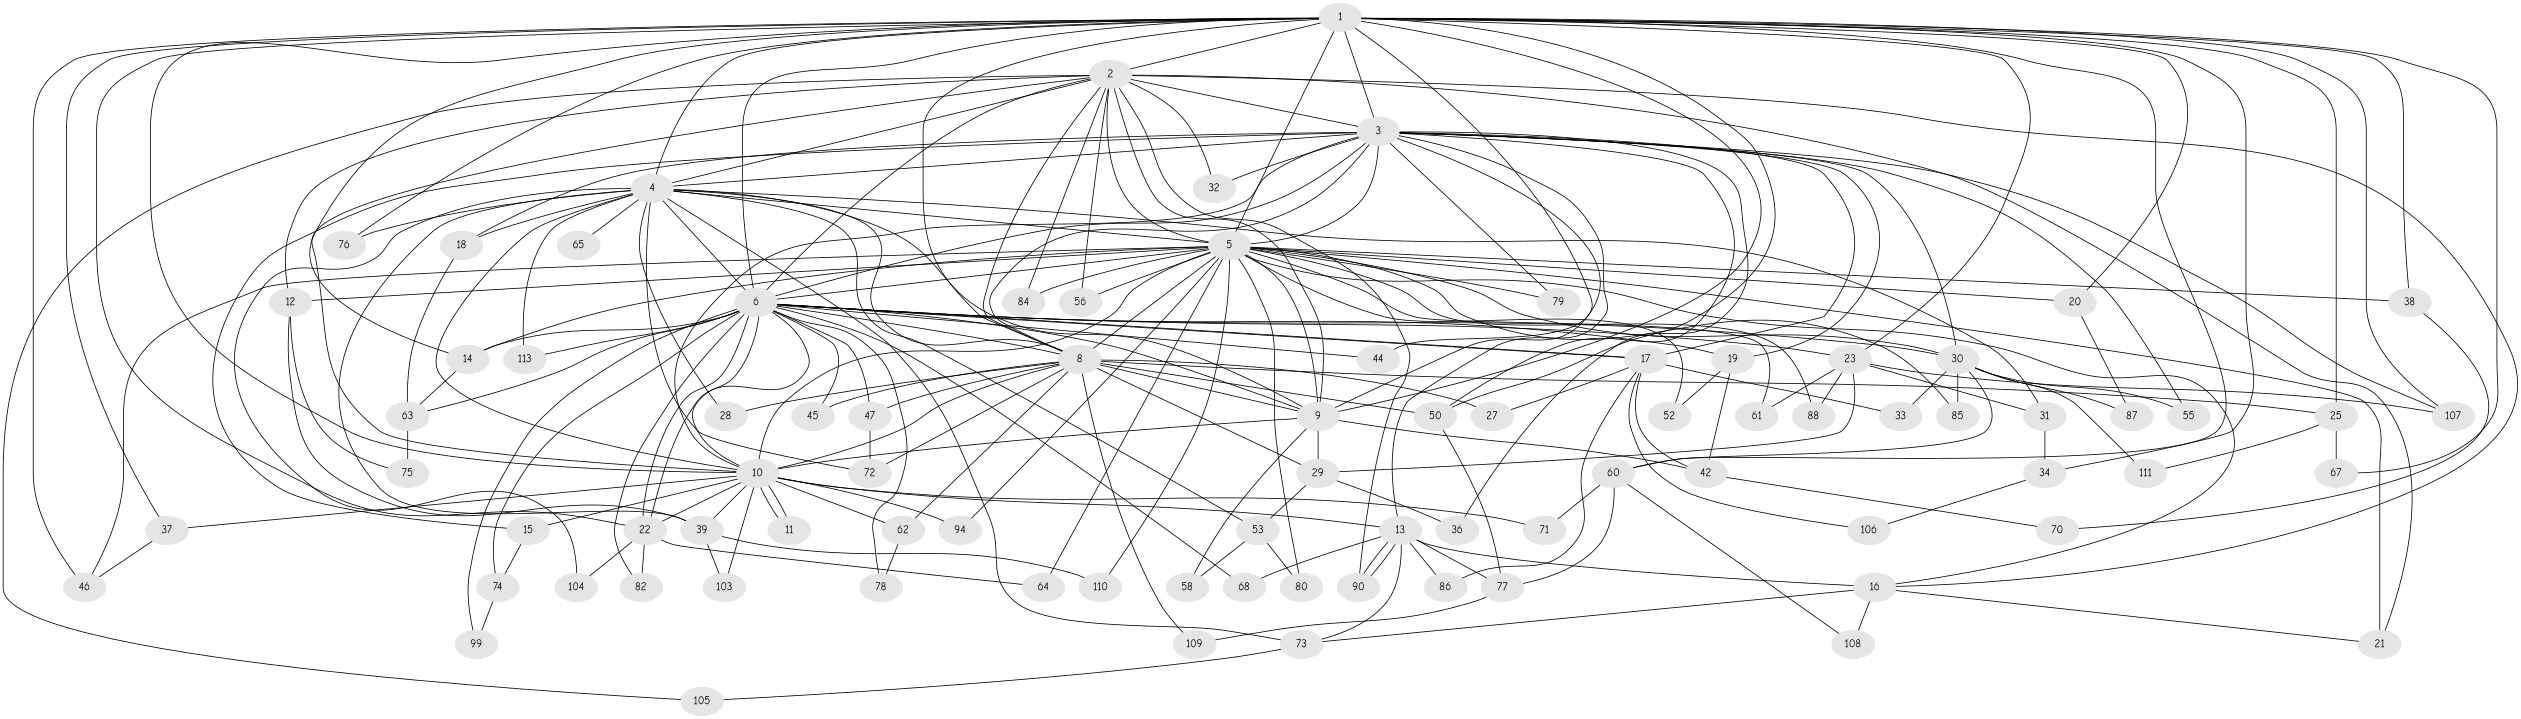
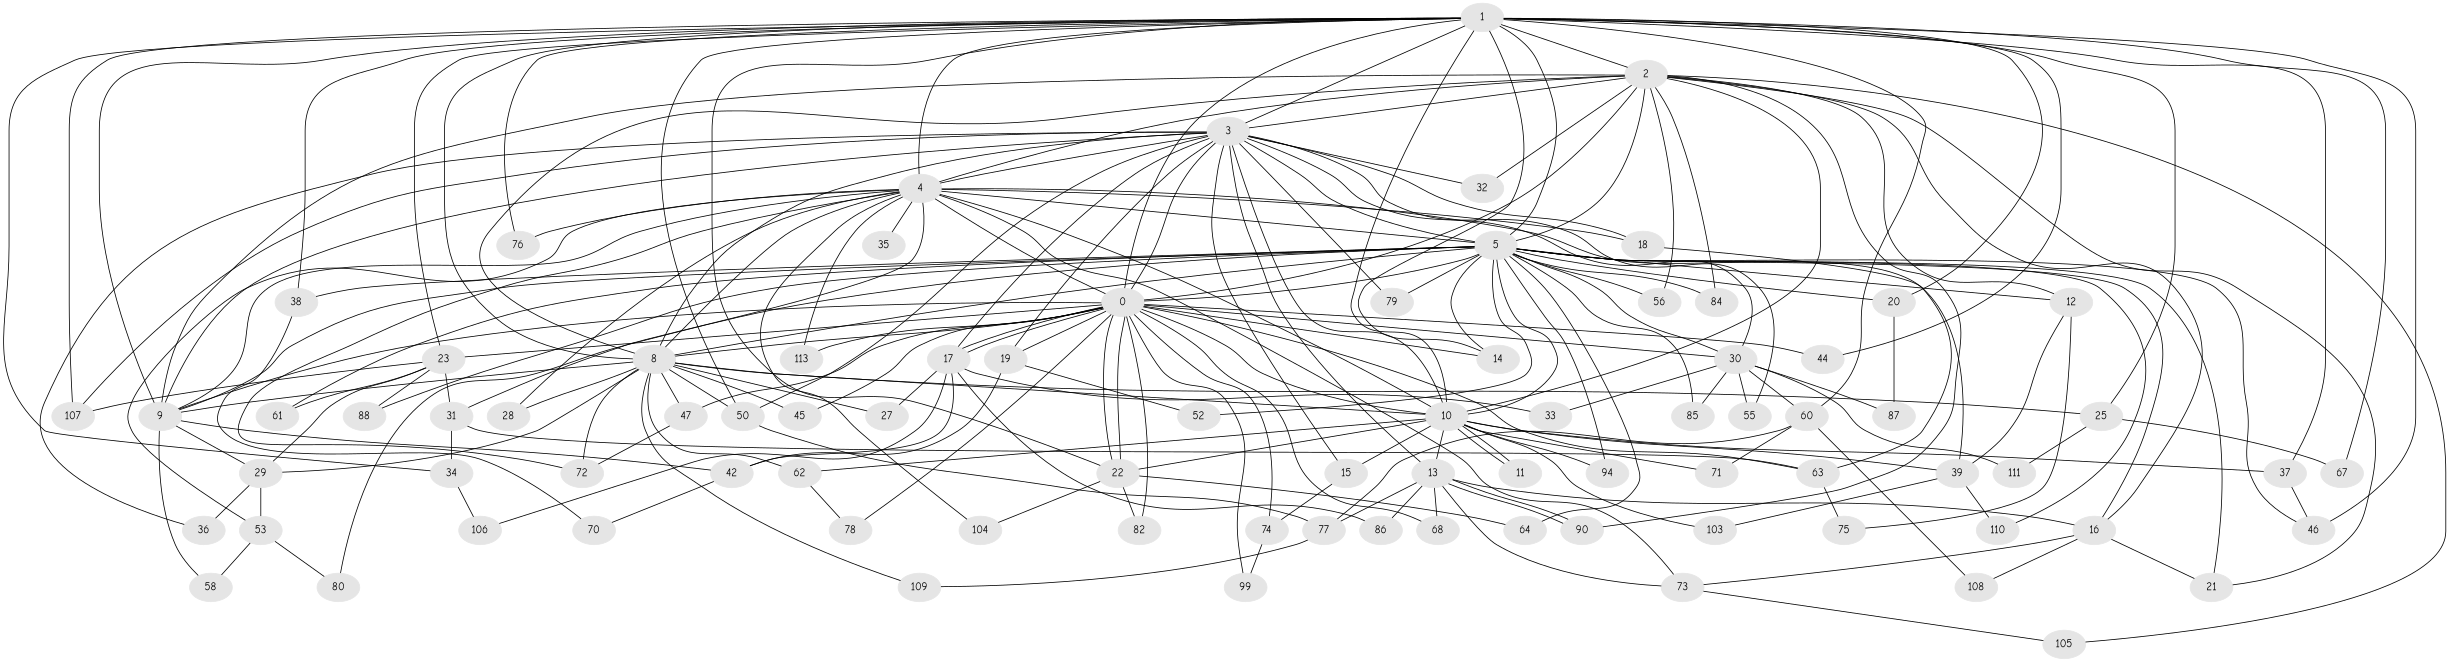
node "65": label "65" -> "35"
node "6": label "6" -> "0"
edge "14" -- "63": now "31" -- "63"
edge "9" -- "10": removed
